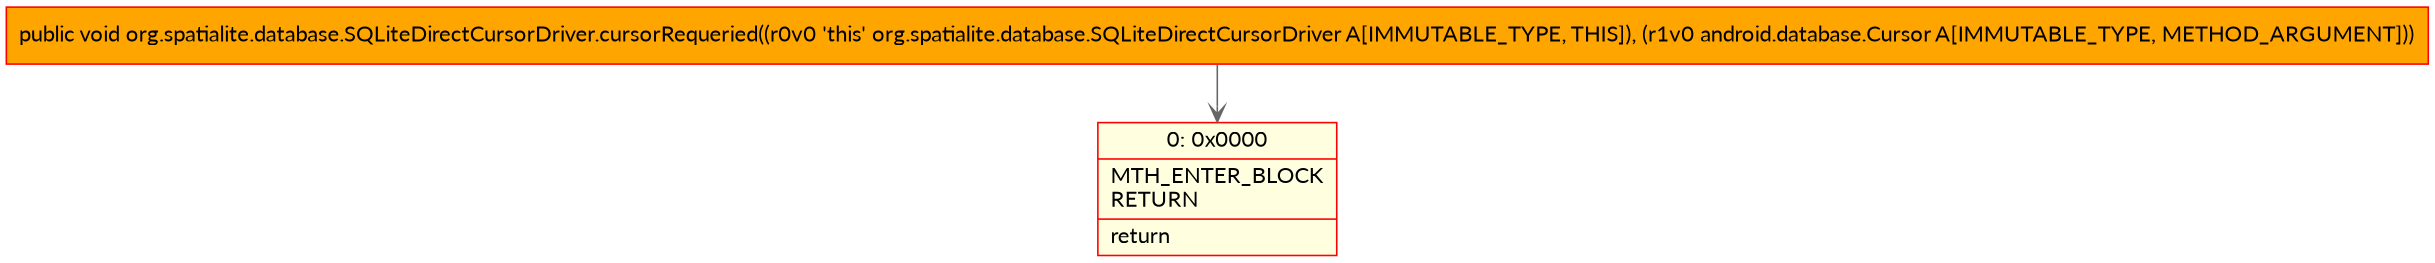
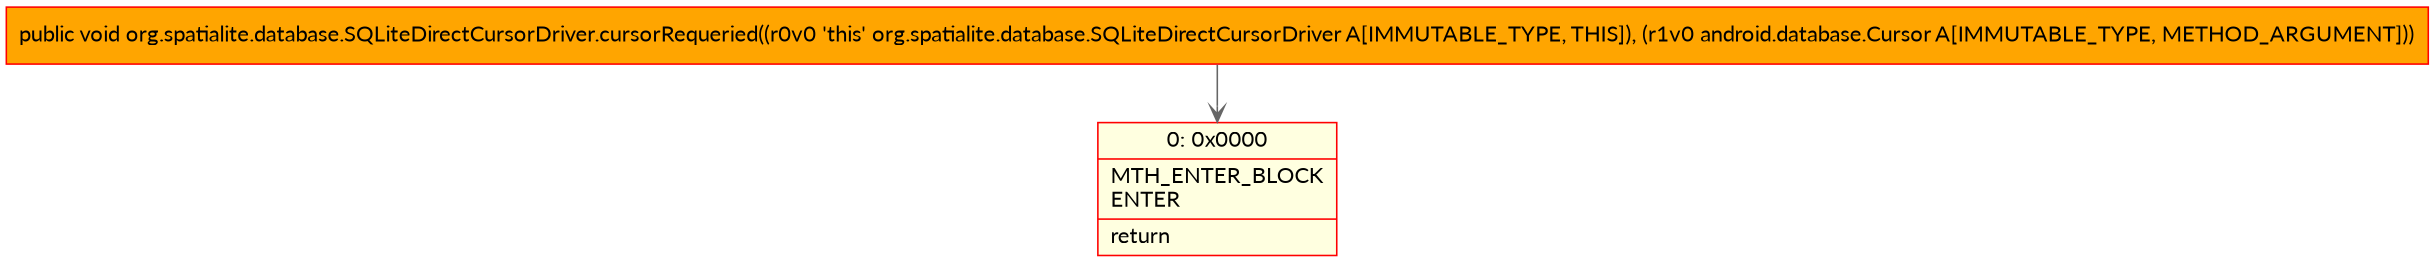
node "0: 0x0000": text "RETURN" -> "ENTER"
